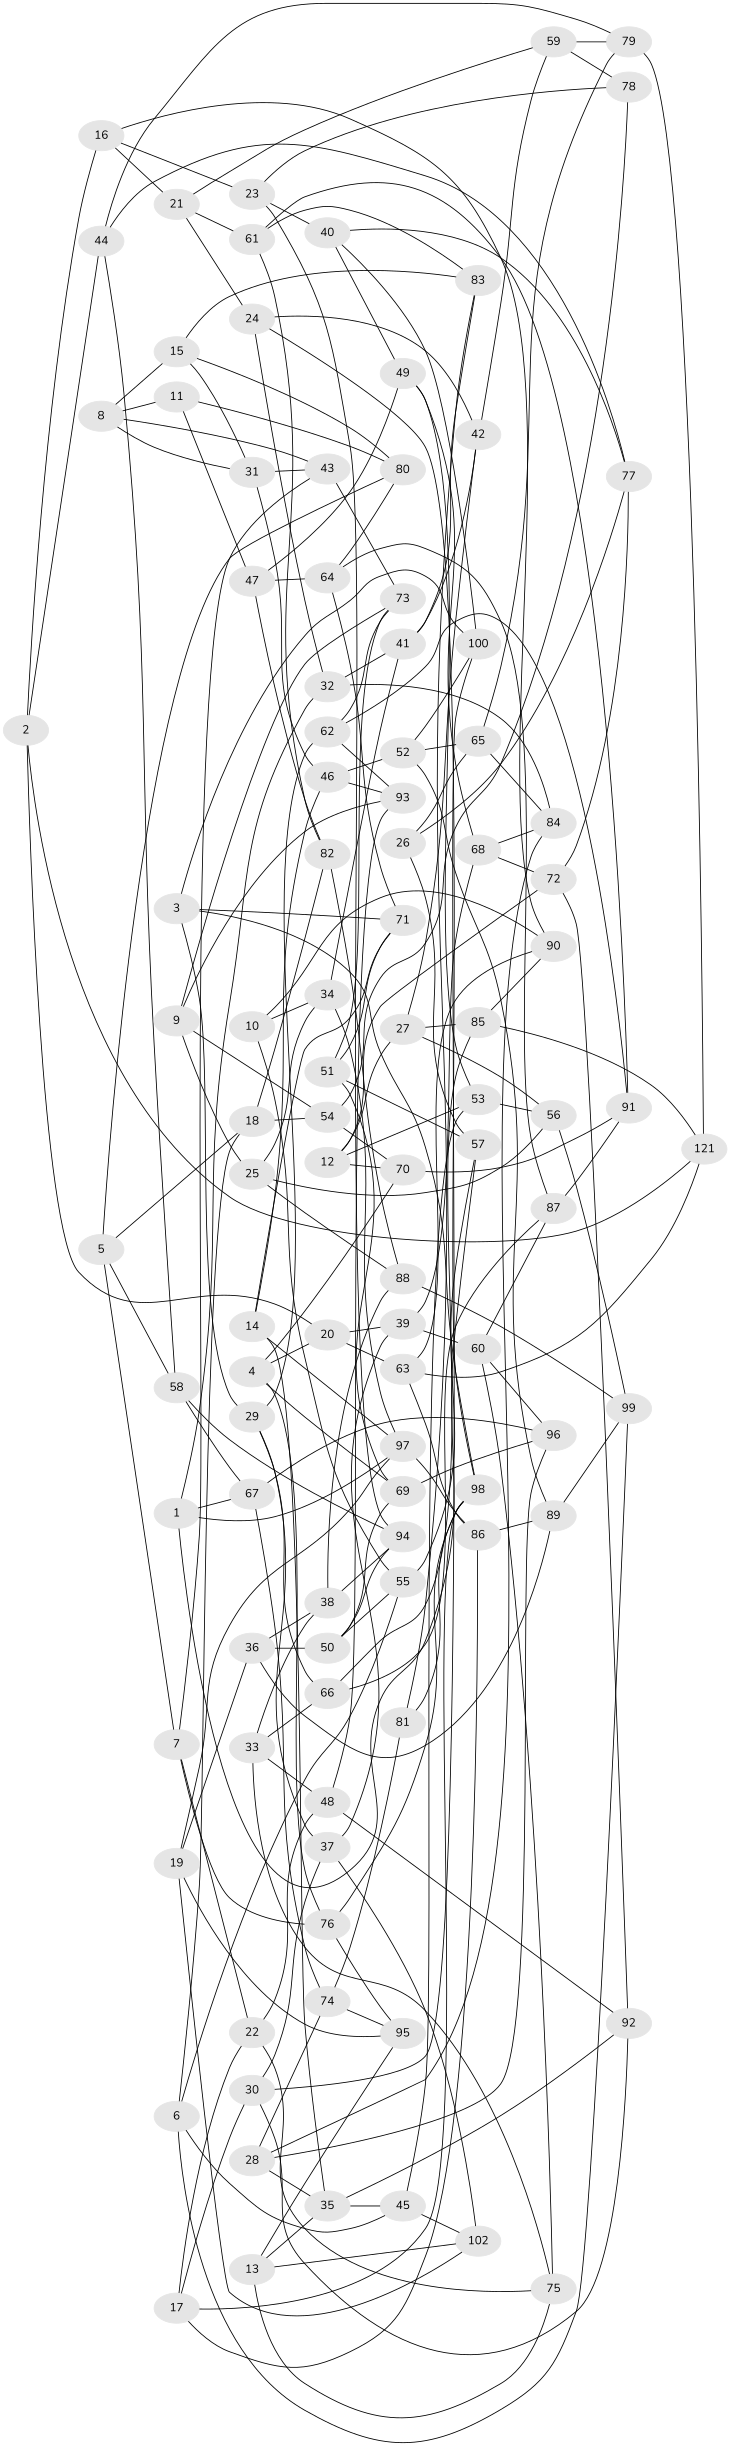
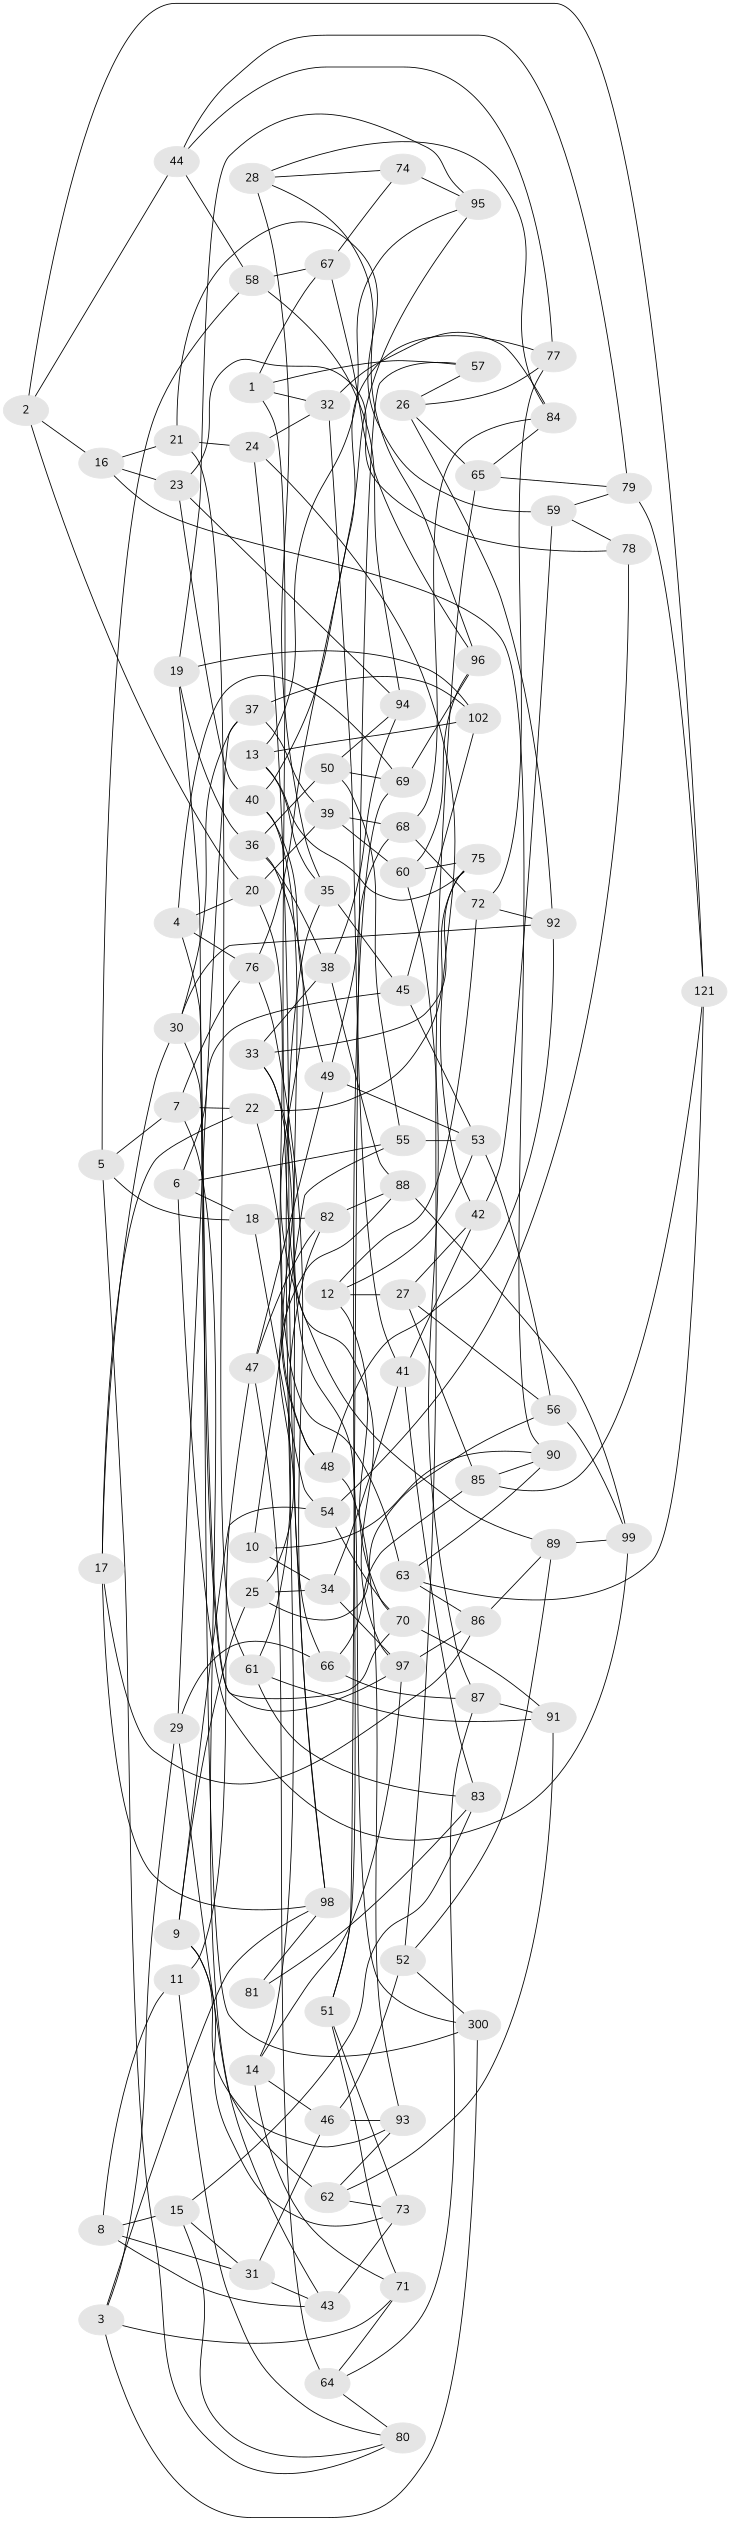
node "100": label "100" -> "300"
edge "57" -- "55": now "53" -- "55"
edge "81" -- "74": removed
edge "92" -- "35": now "92" -- "26"
